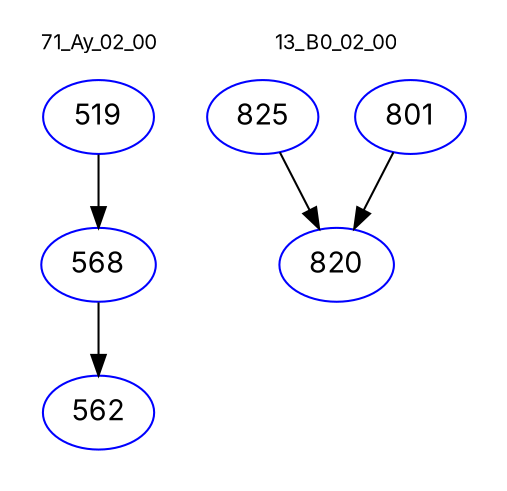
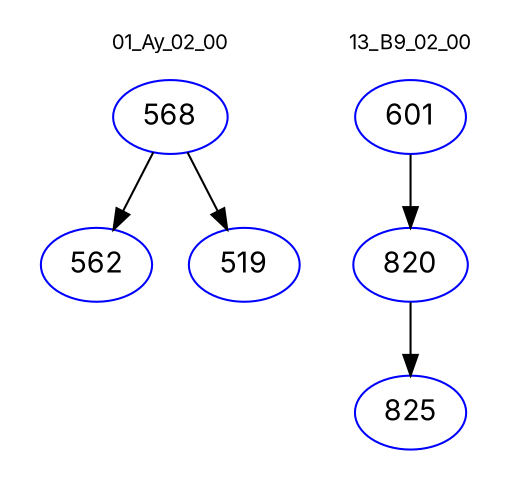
cluster "71_Ay_02_00": label "71_Ay_02_00" -> "01_Ay_02_00"
cluster "13_B0_02_00": label "13_B0_02_00" -> "13_B9_02_00"
node "801": label "801" -> "601"
edge "519" -> "568": reversed
edge "825" -> "820": reversed
